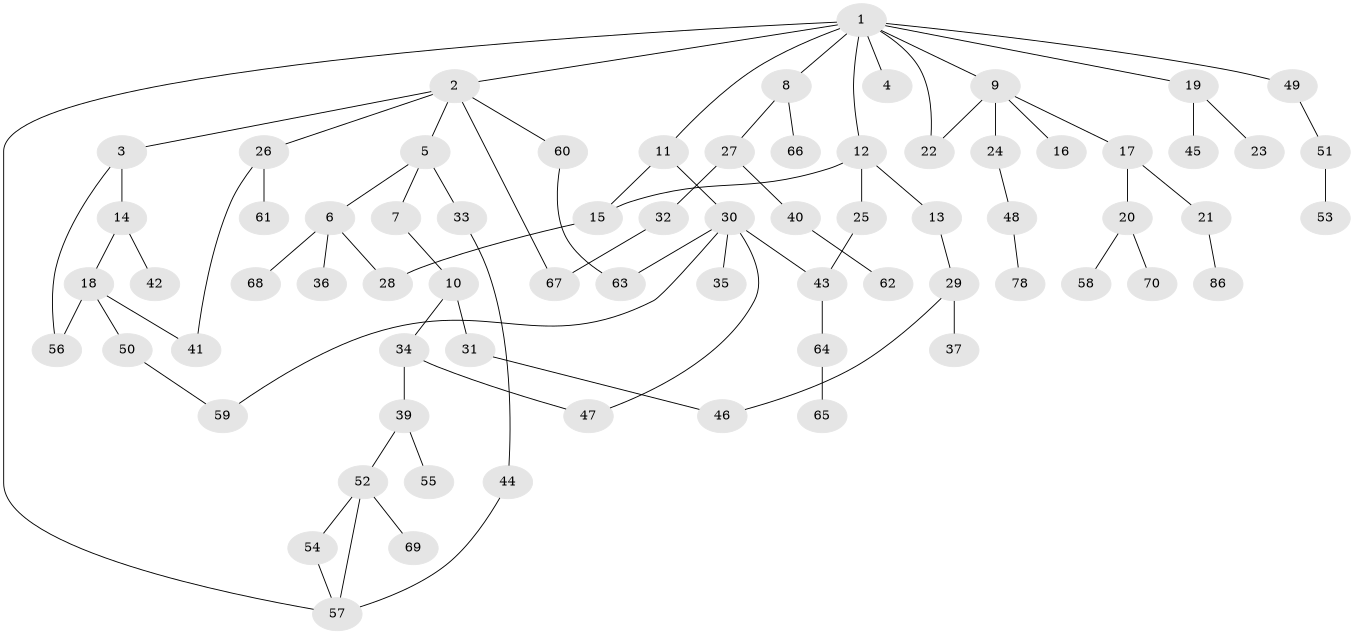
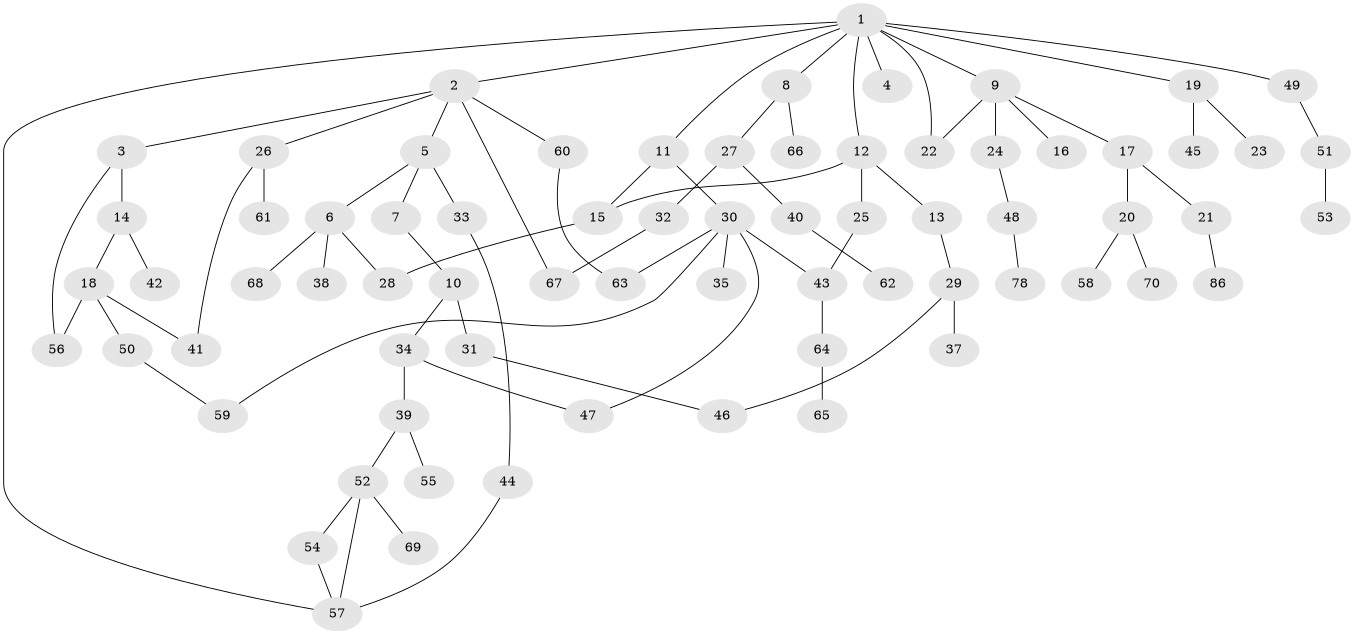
node "36": label "36" -> "38"
